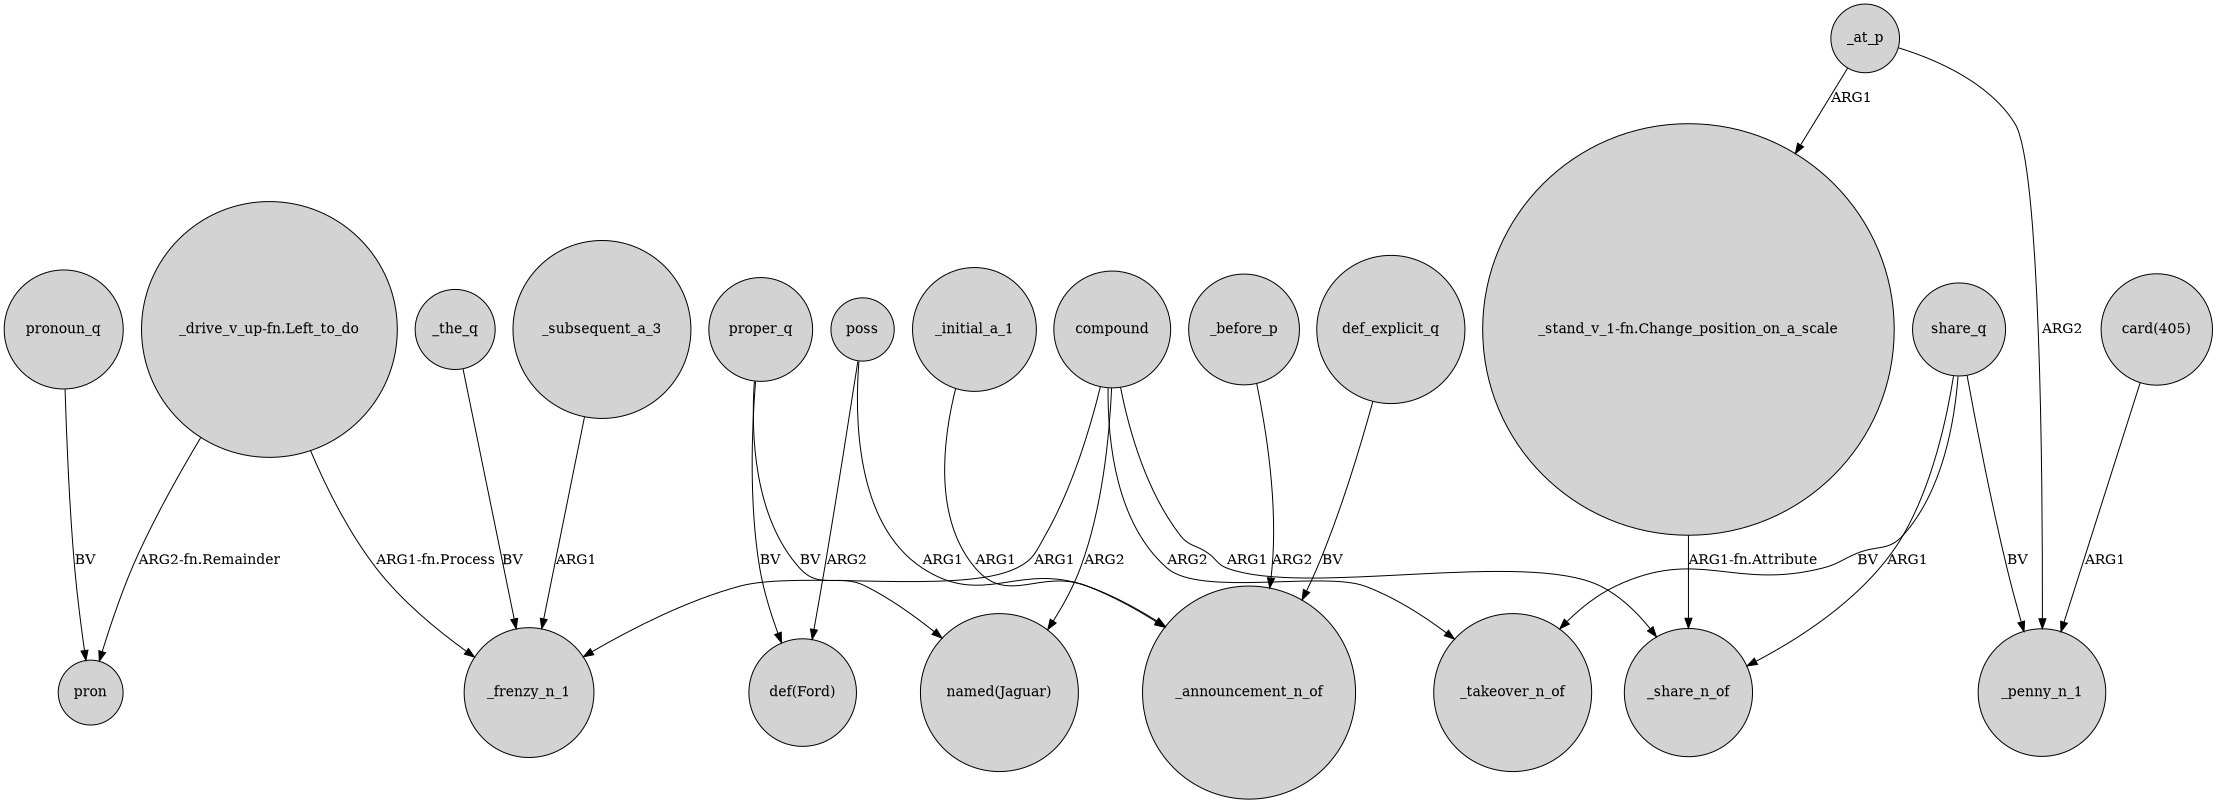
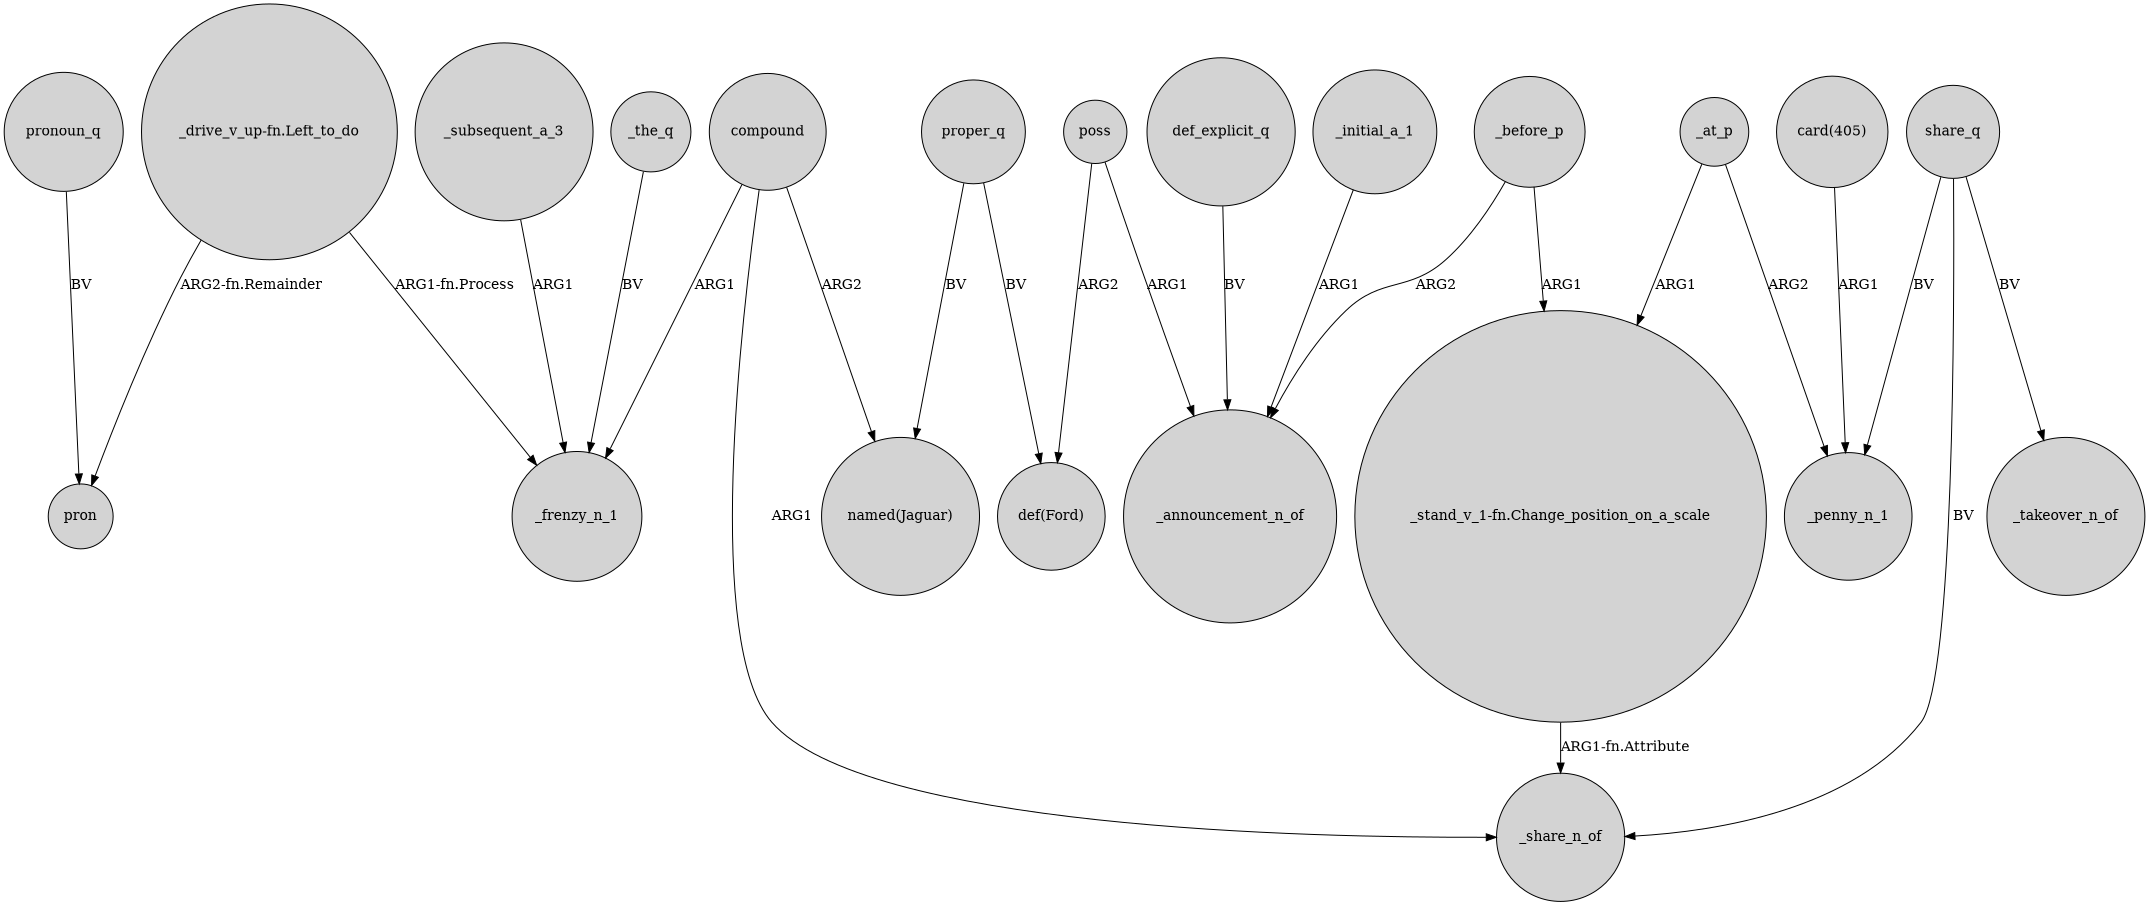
edge "_before_p" -> "_stand_v_1-fn.Change_position_on_a_scale": added, label "ARG1"
edge "share_q" -> "_share_n_of": label "ARG1" -> "BV"
edge "compound" -> "_takeover_n_of": removed, label "ARG2"
